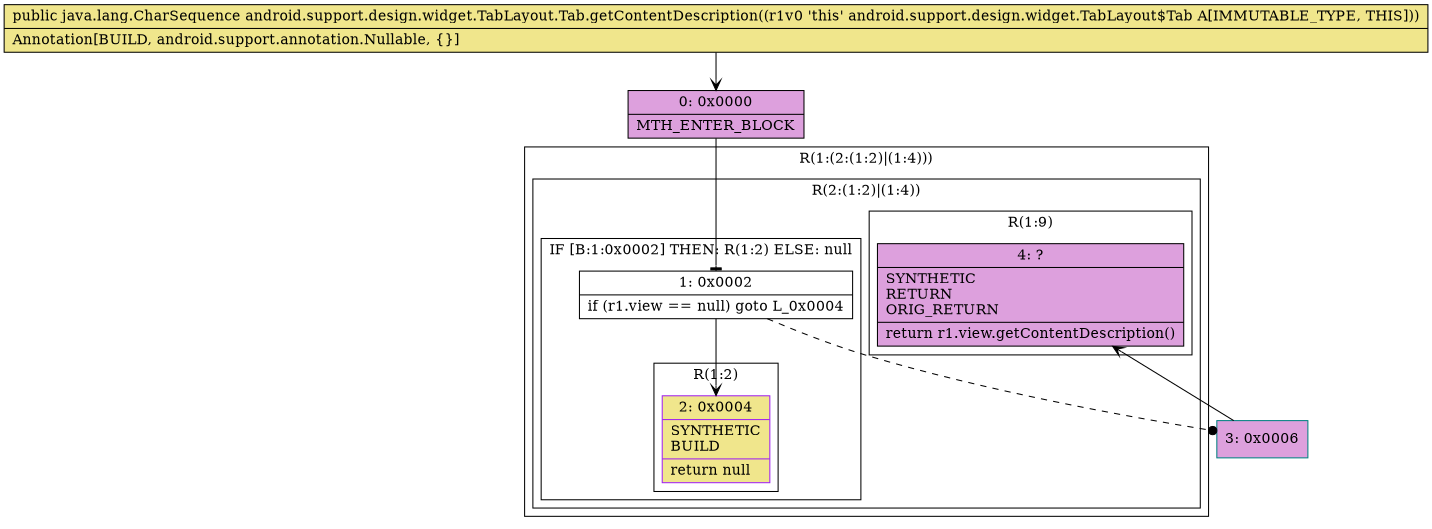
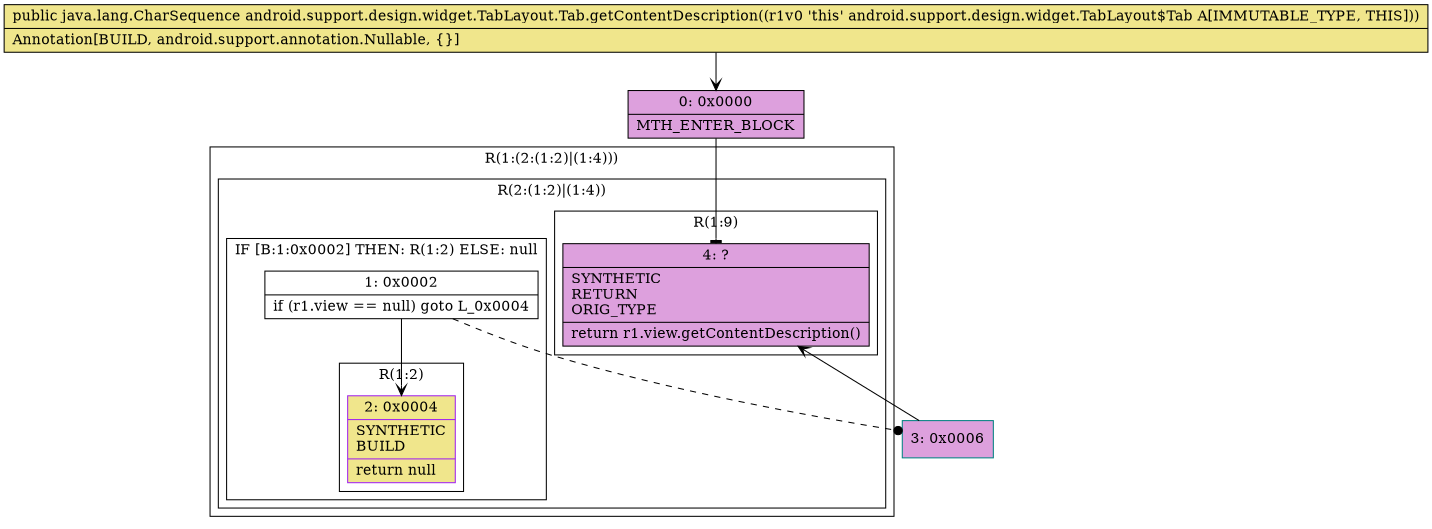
edge "0: 0x0000" -> "1: 0x0002": now "0: 0x0000" -> "4: ?"
node "4: ?": text "ORIG_RETURN" -> "ORIG_TYPE"
